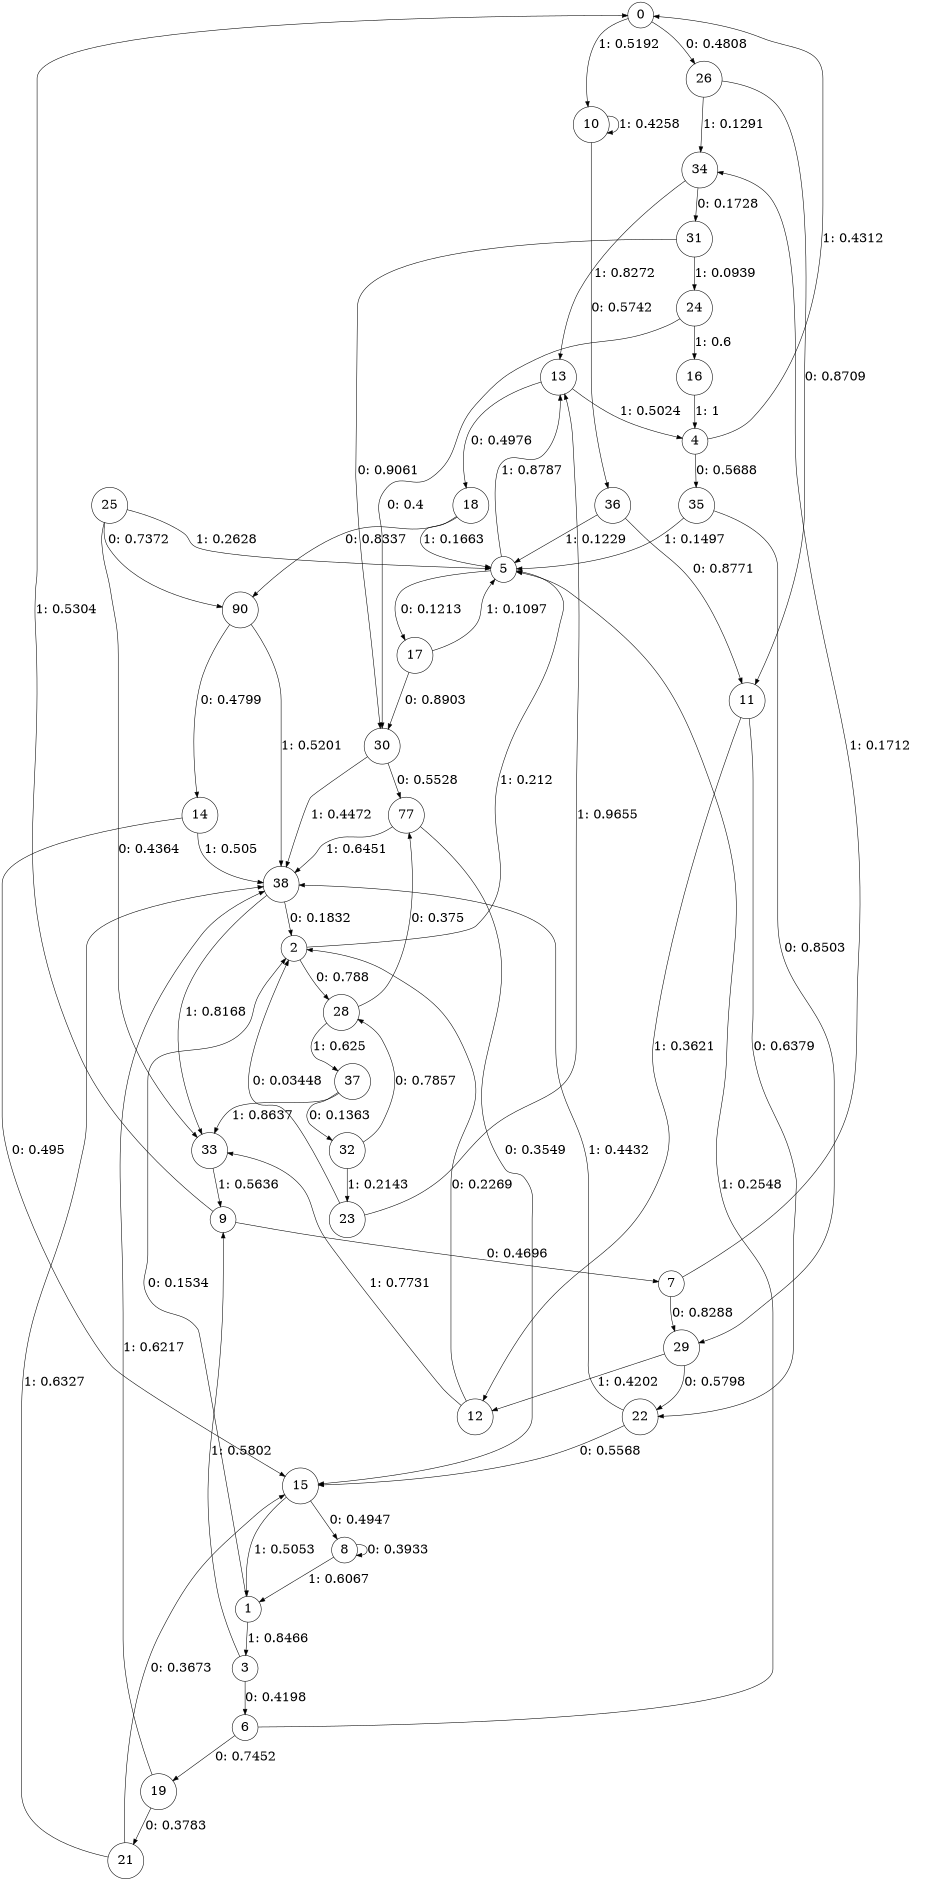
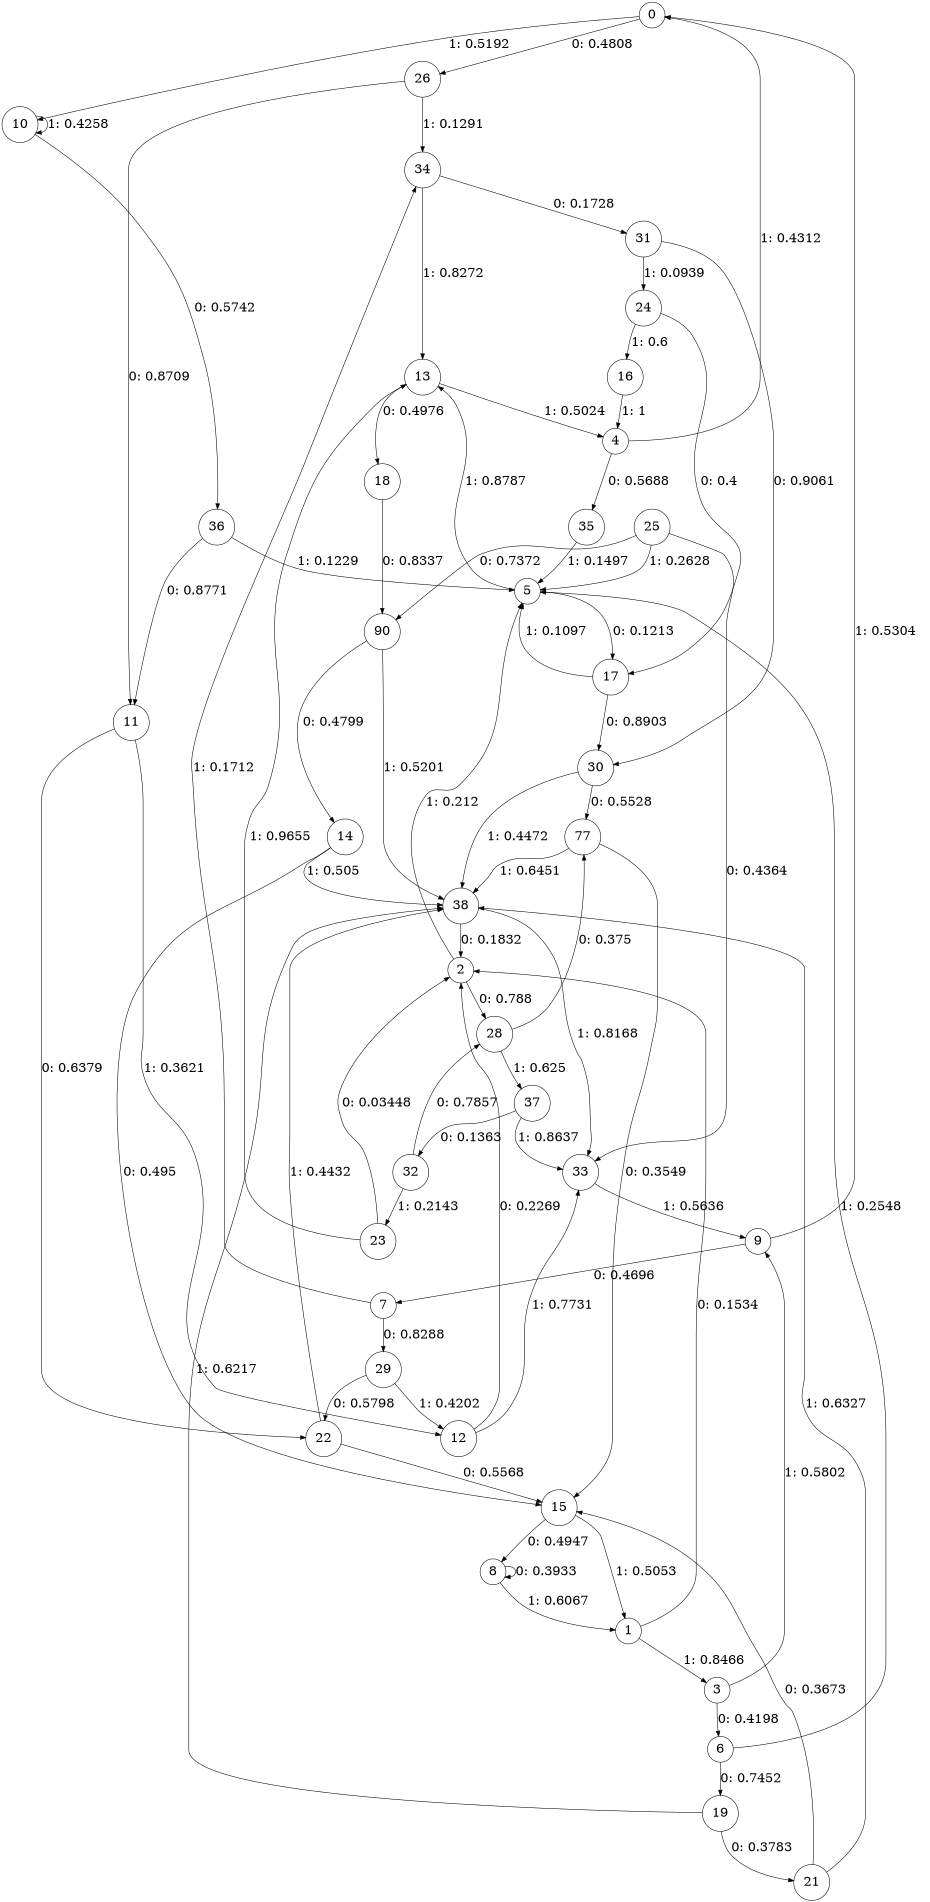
edge "24" -> "30": now "24" -> "17"
edge "18" -> "5": removed, label "1: 0.1663"
edge "35" -> "29": removed, label "0: 0.8503"
